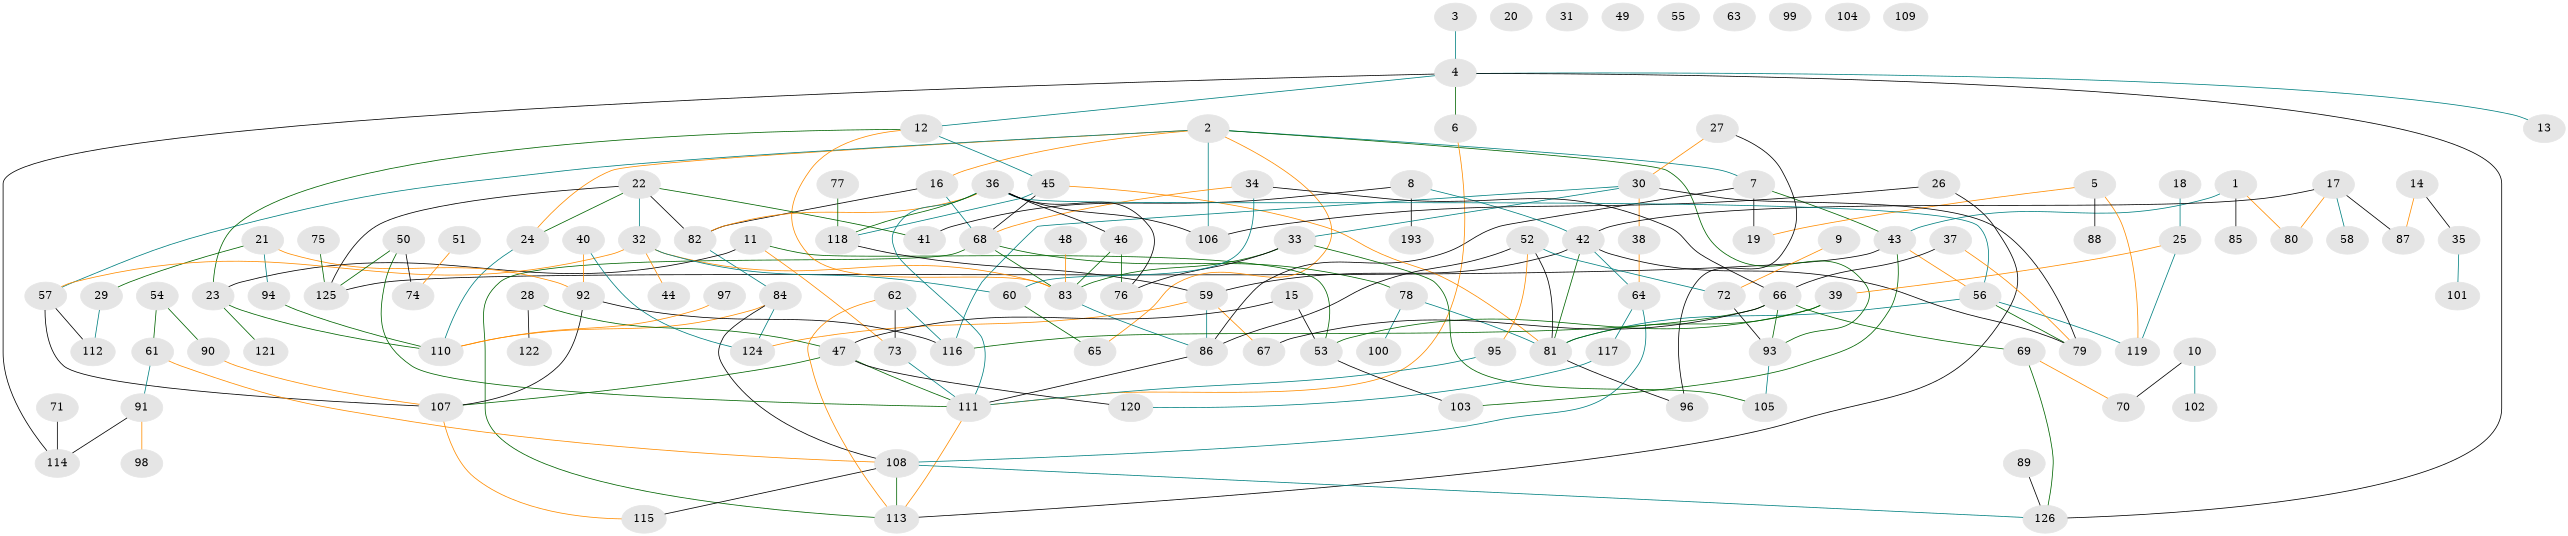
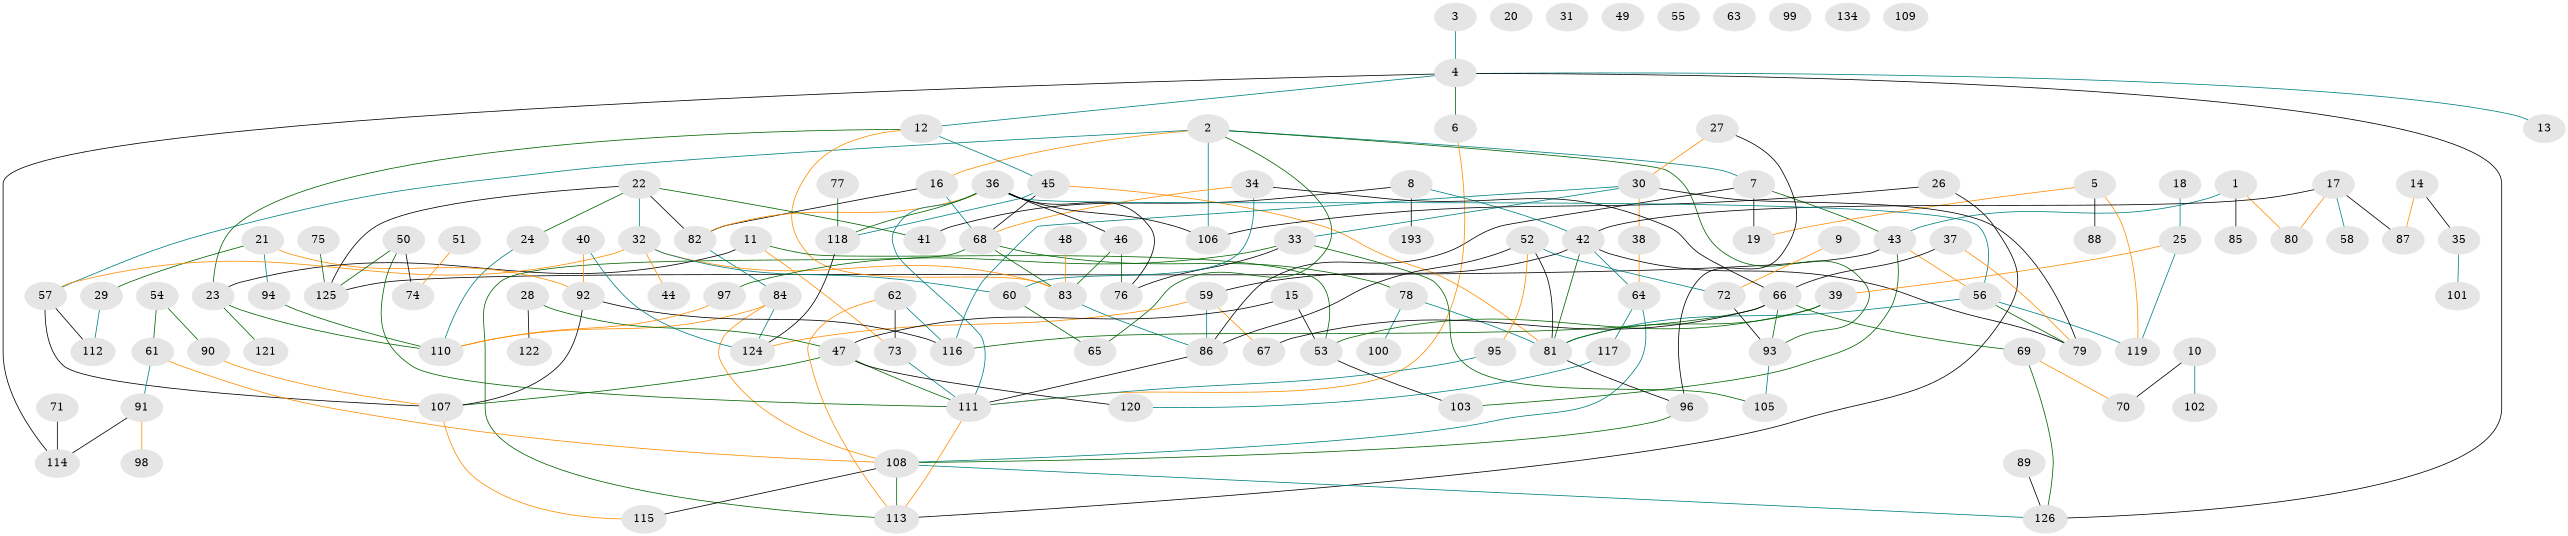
node "104": label "104" -> "134"
edge "2" -- "24": removed
edge "2" -- "65": color darkorange -> darkgreen
edge "118" -- "59": now "118" -- "124"
edge "33" -- "83": now "33" -- "97"
edge "84" -- "108": color black -> darkorange
edge "96" -- "108": added
